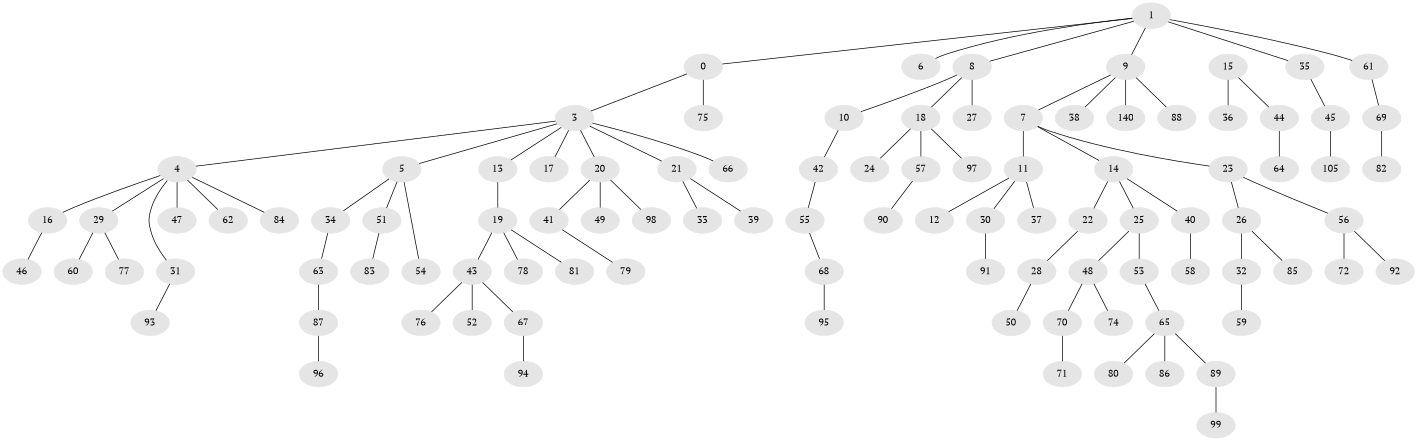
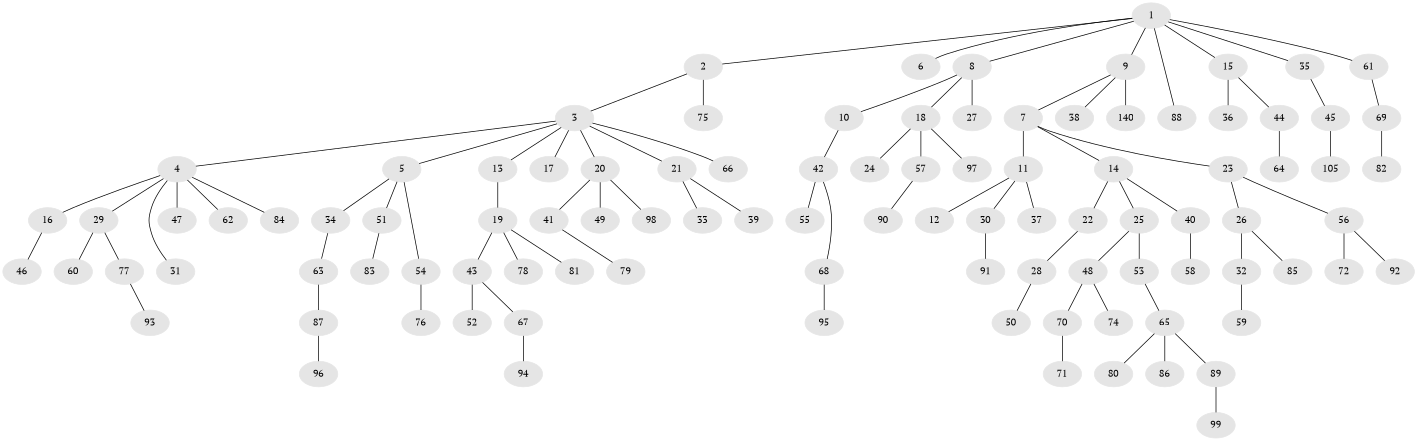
edge "1" -- "15": added
node "0": label "0" -> "2"
edge "9" -- "88": now "1" -- "88"
edge "55" -- "68": now "42" -- "68"
edge "31" -- "93": now "77" -- "93"
edge "43" -- "76": now "54" -- "76"
